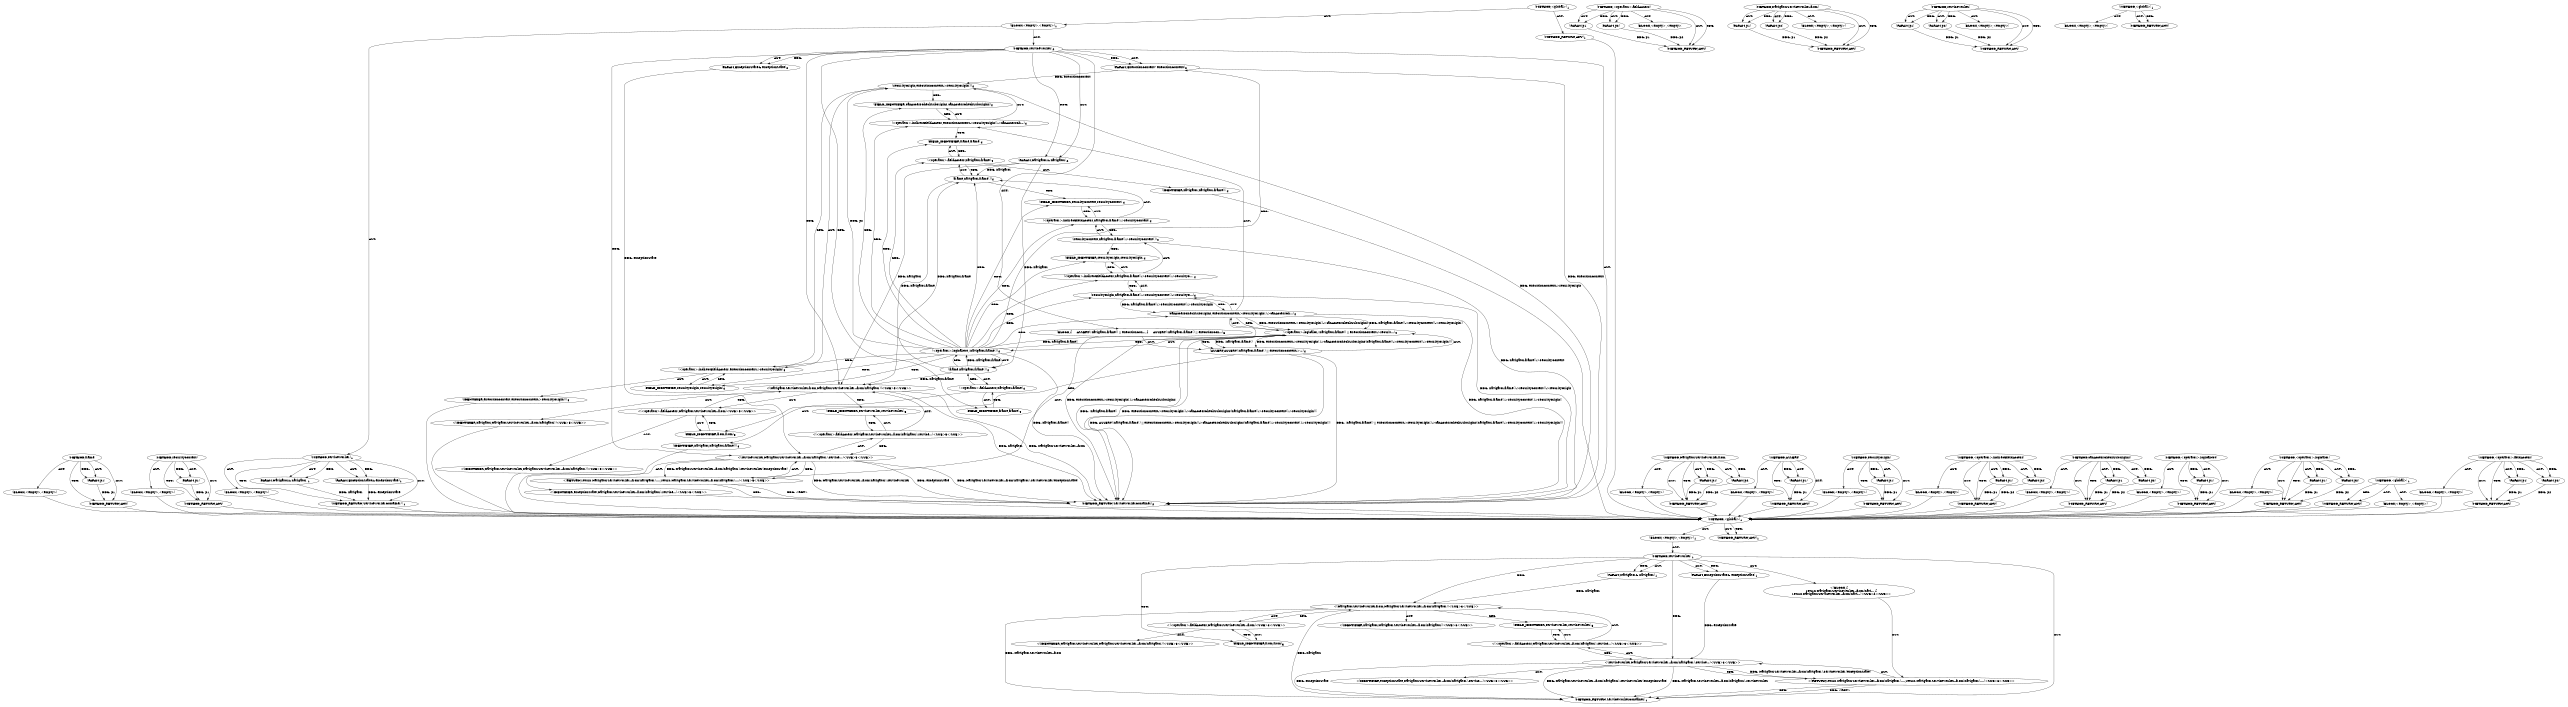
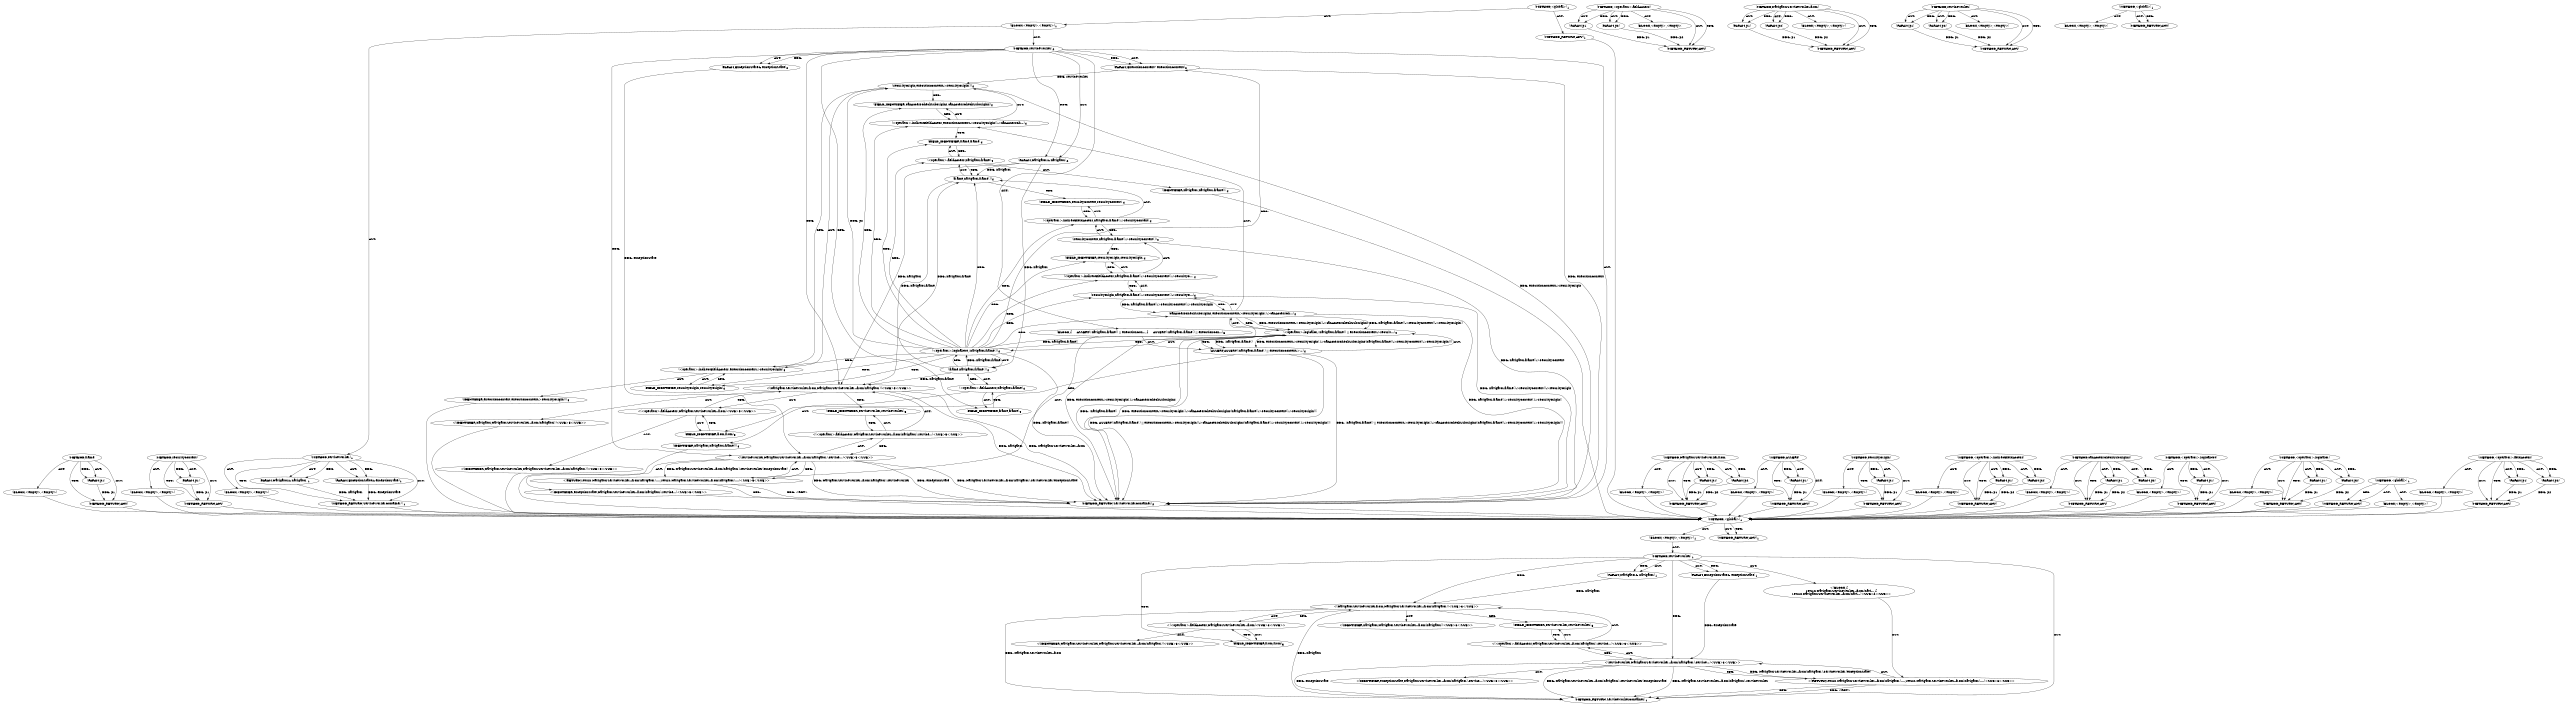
edge "(PARAM,ExecutionContext* executionContext)" -> "(securityOrigin,executionContext->securityOrigin())": label "DDG: executionContext" -> "DDG: serviceWorker"
edge "(<operator>.logicalNot,!navigator.frame())" -> "(FIELD_IDENTIFIER,securityContext,securityContext)": removed, label "CDG:"
